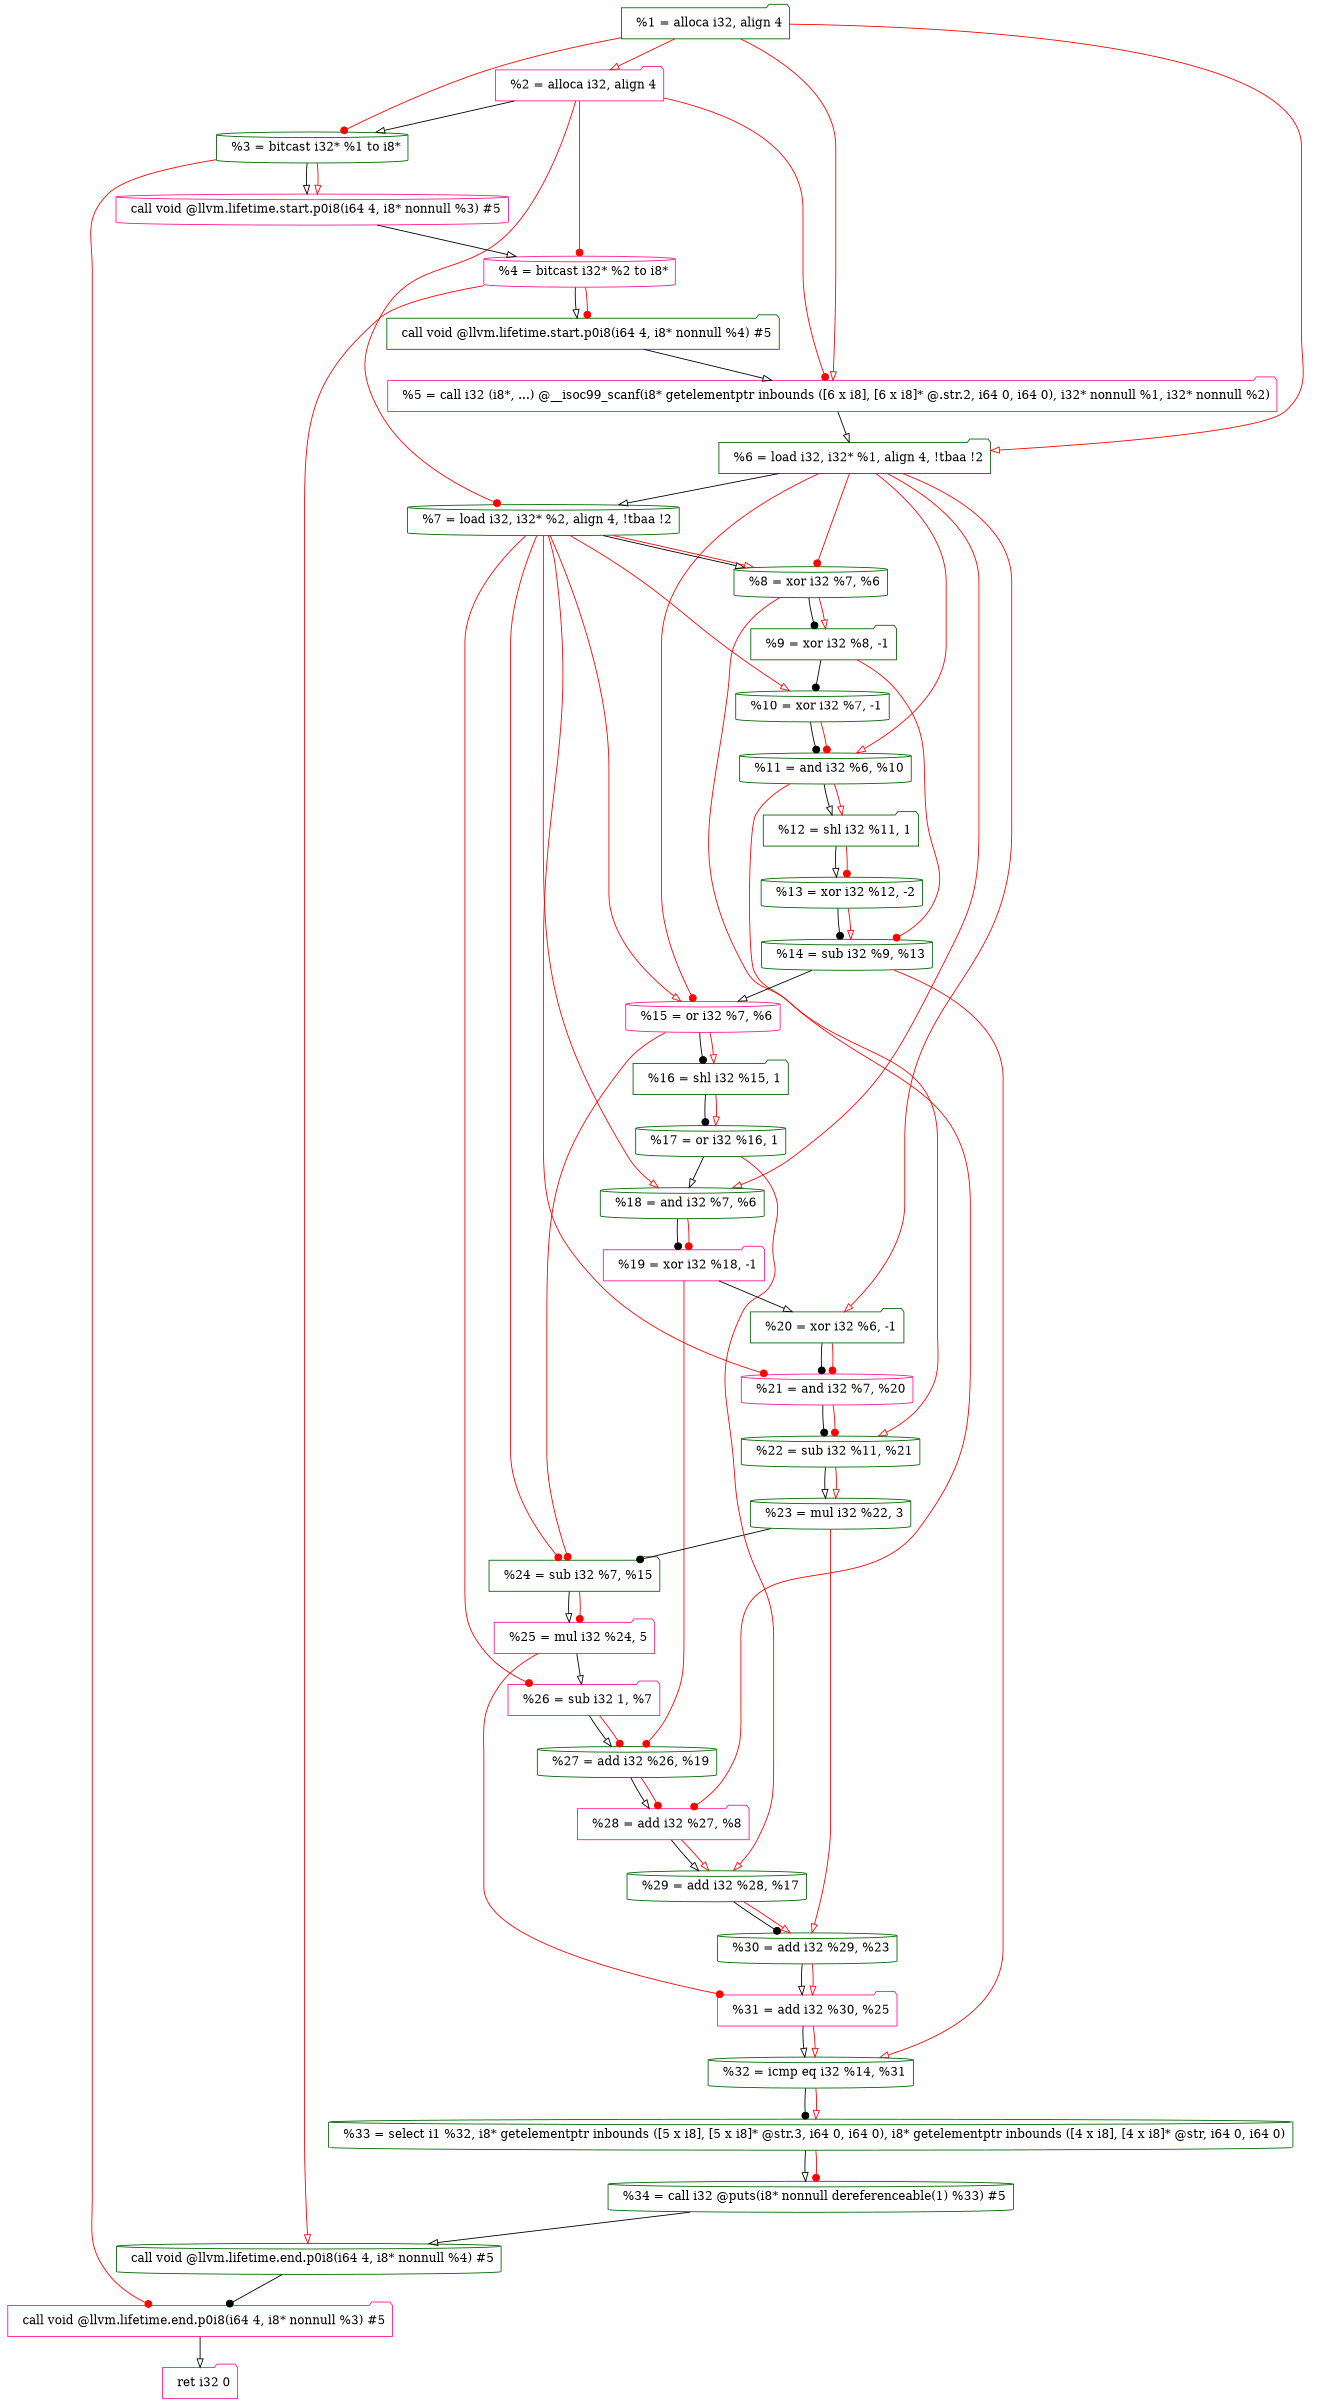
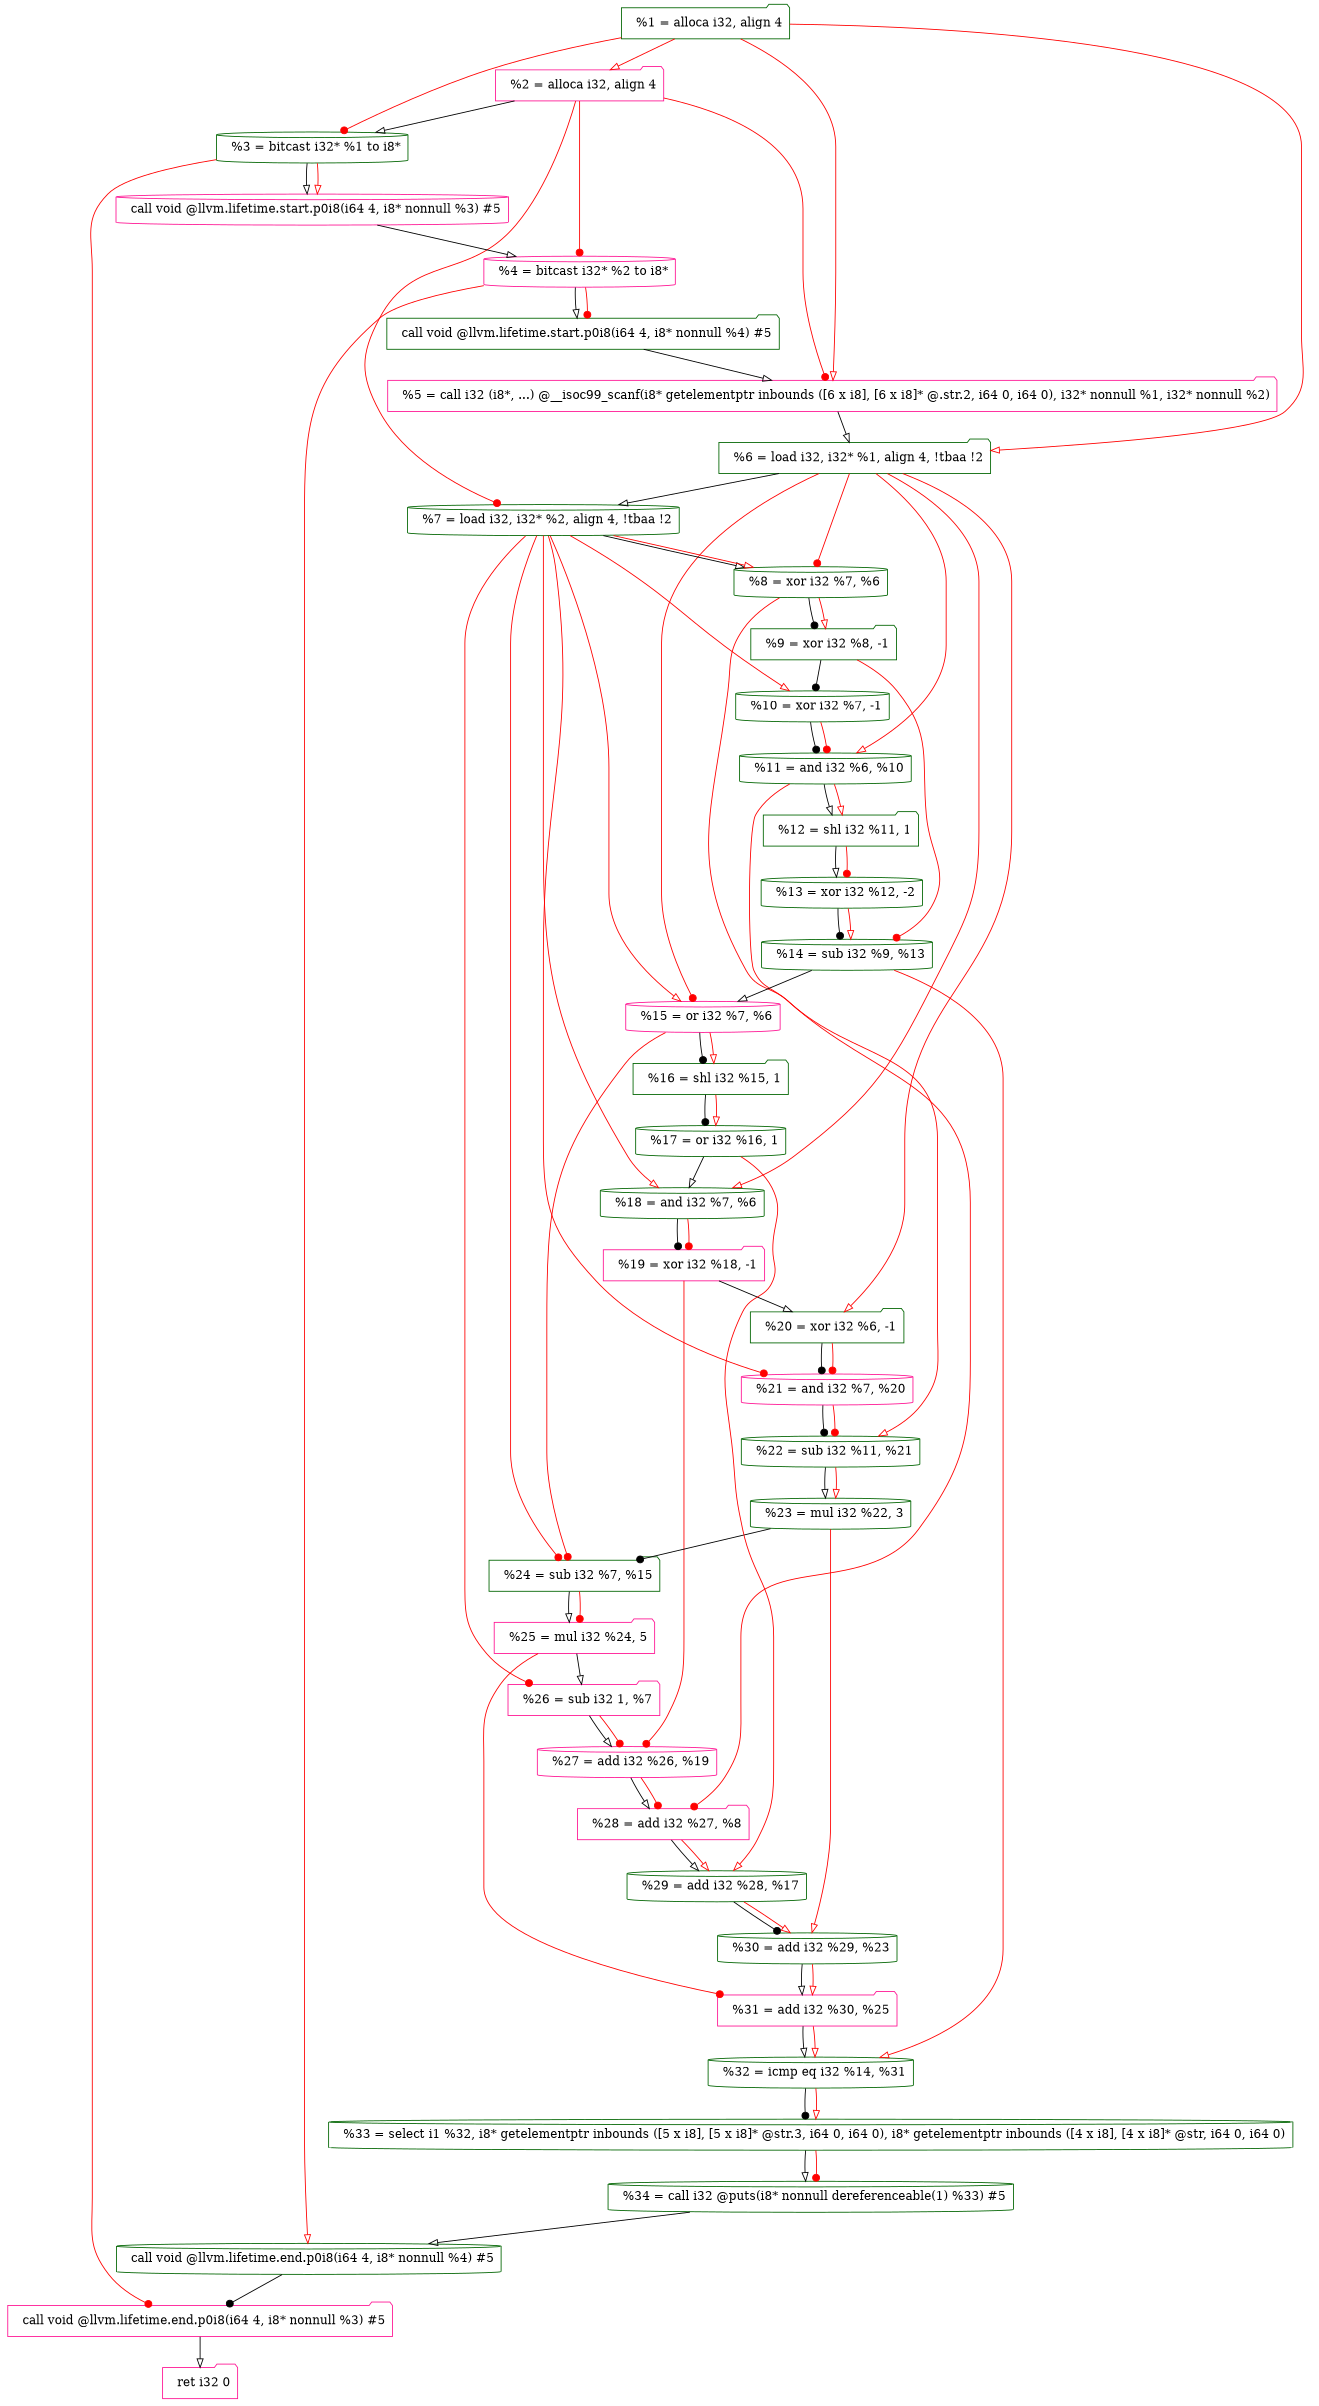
node "%27 = add i32 %26, %19": color darkgreen -> deeppink
